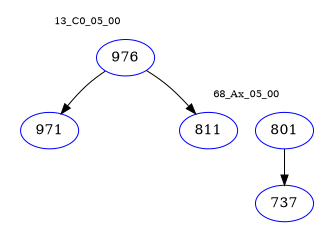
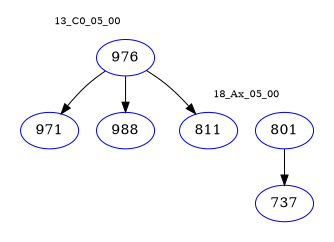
cluster "68_Ax_05_00": label "68_Ax_05_00" -> "18_Ax_05_00"
node "988": added
